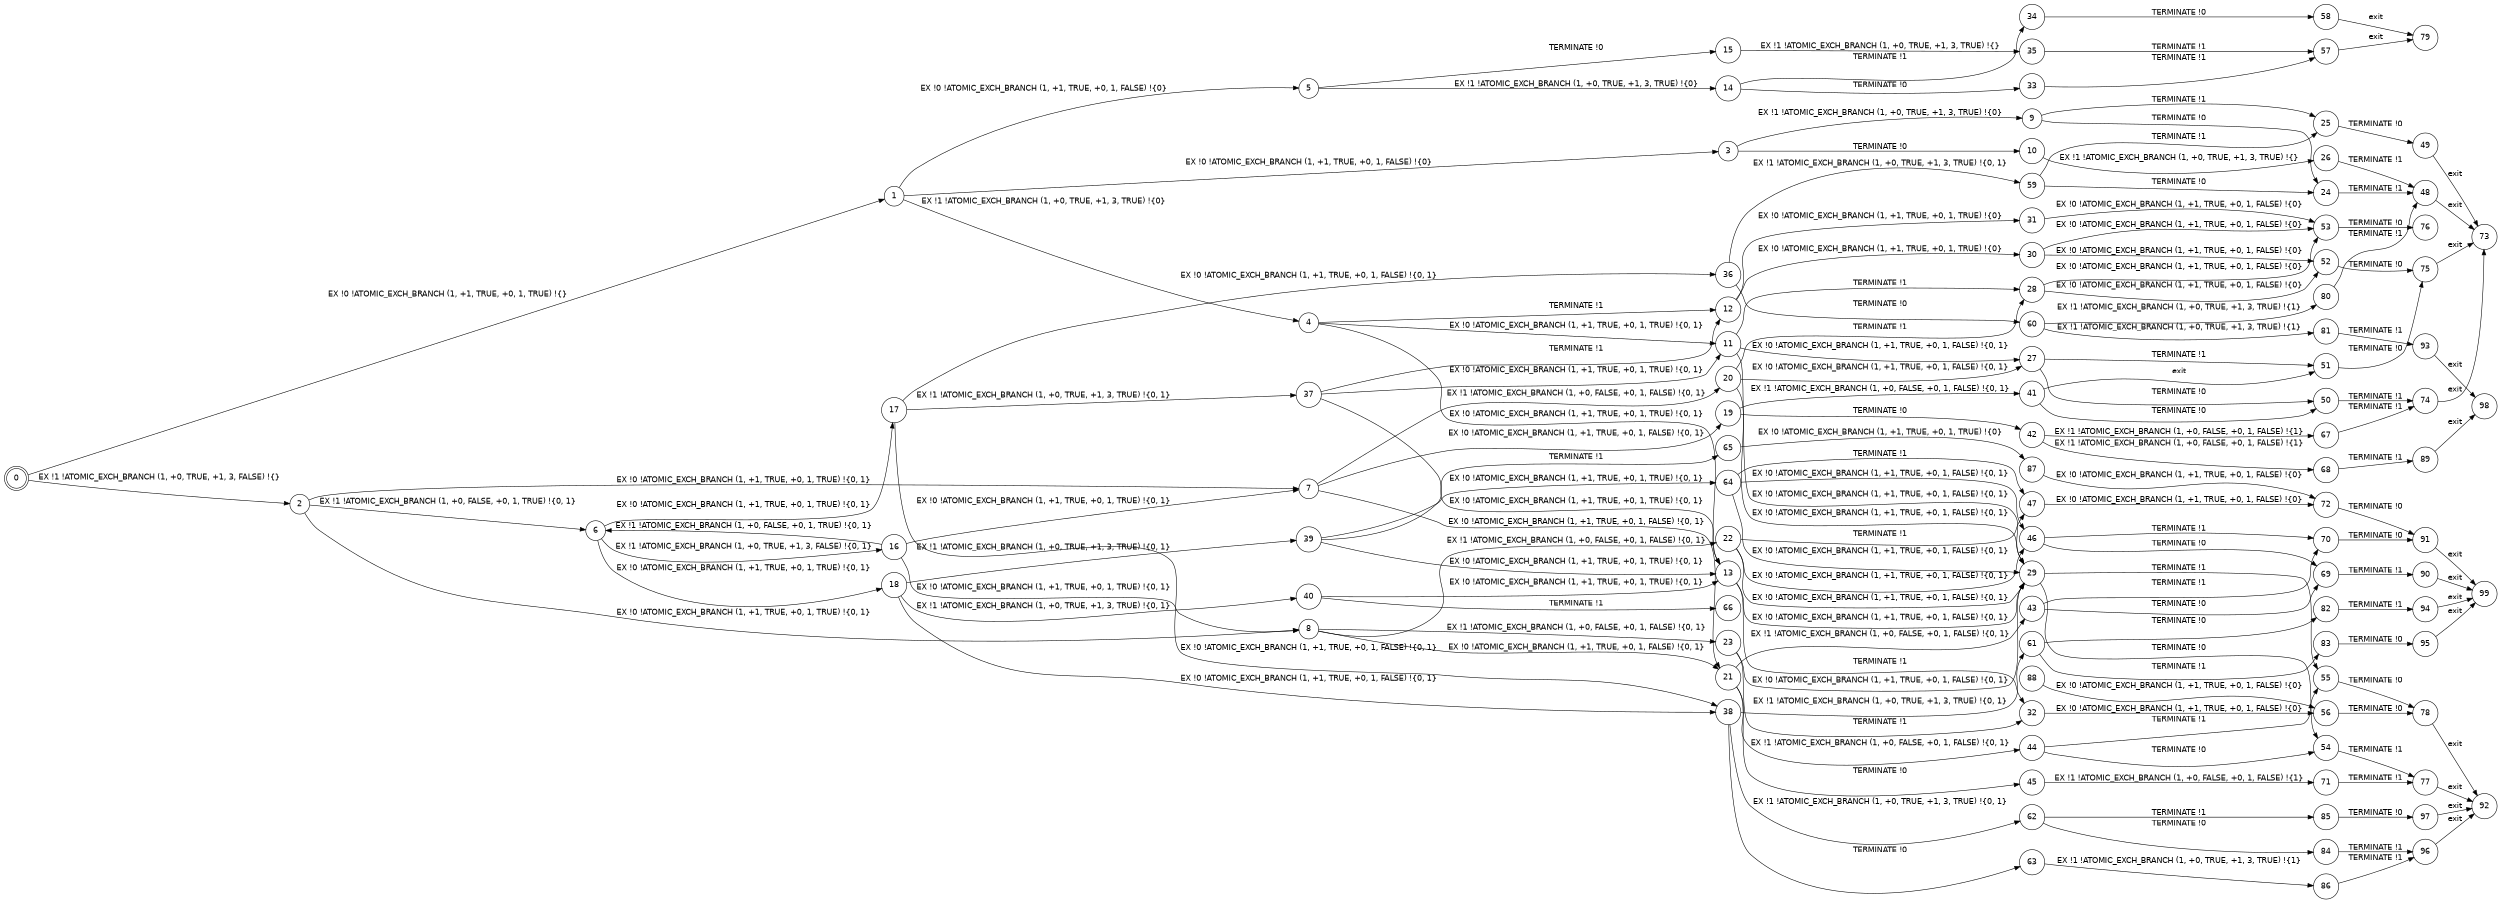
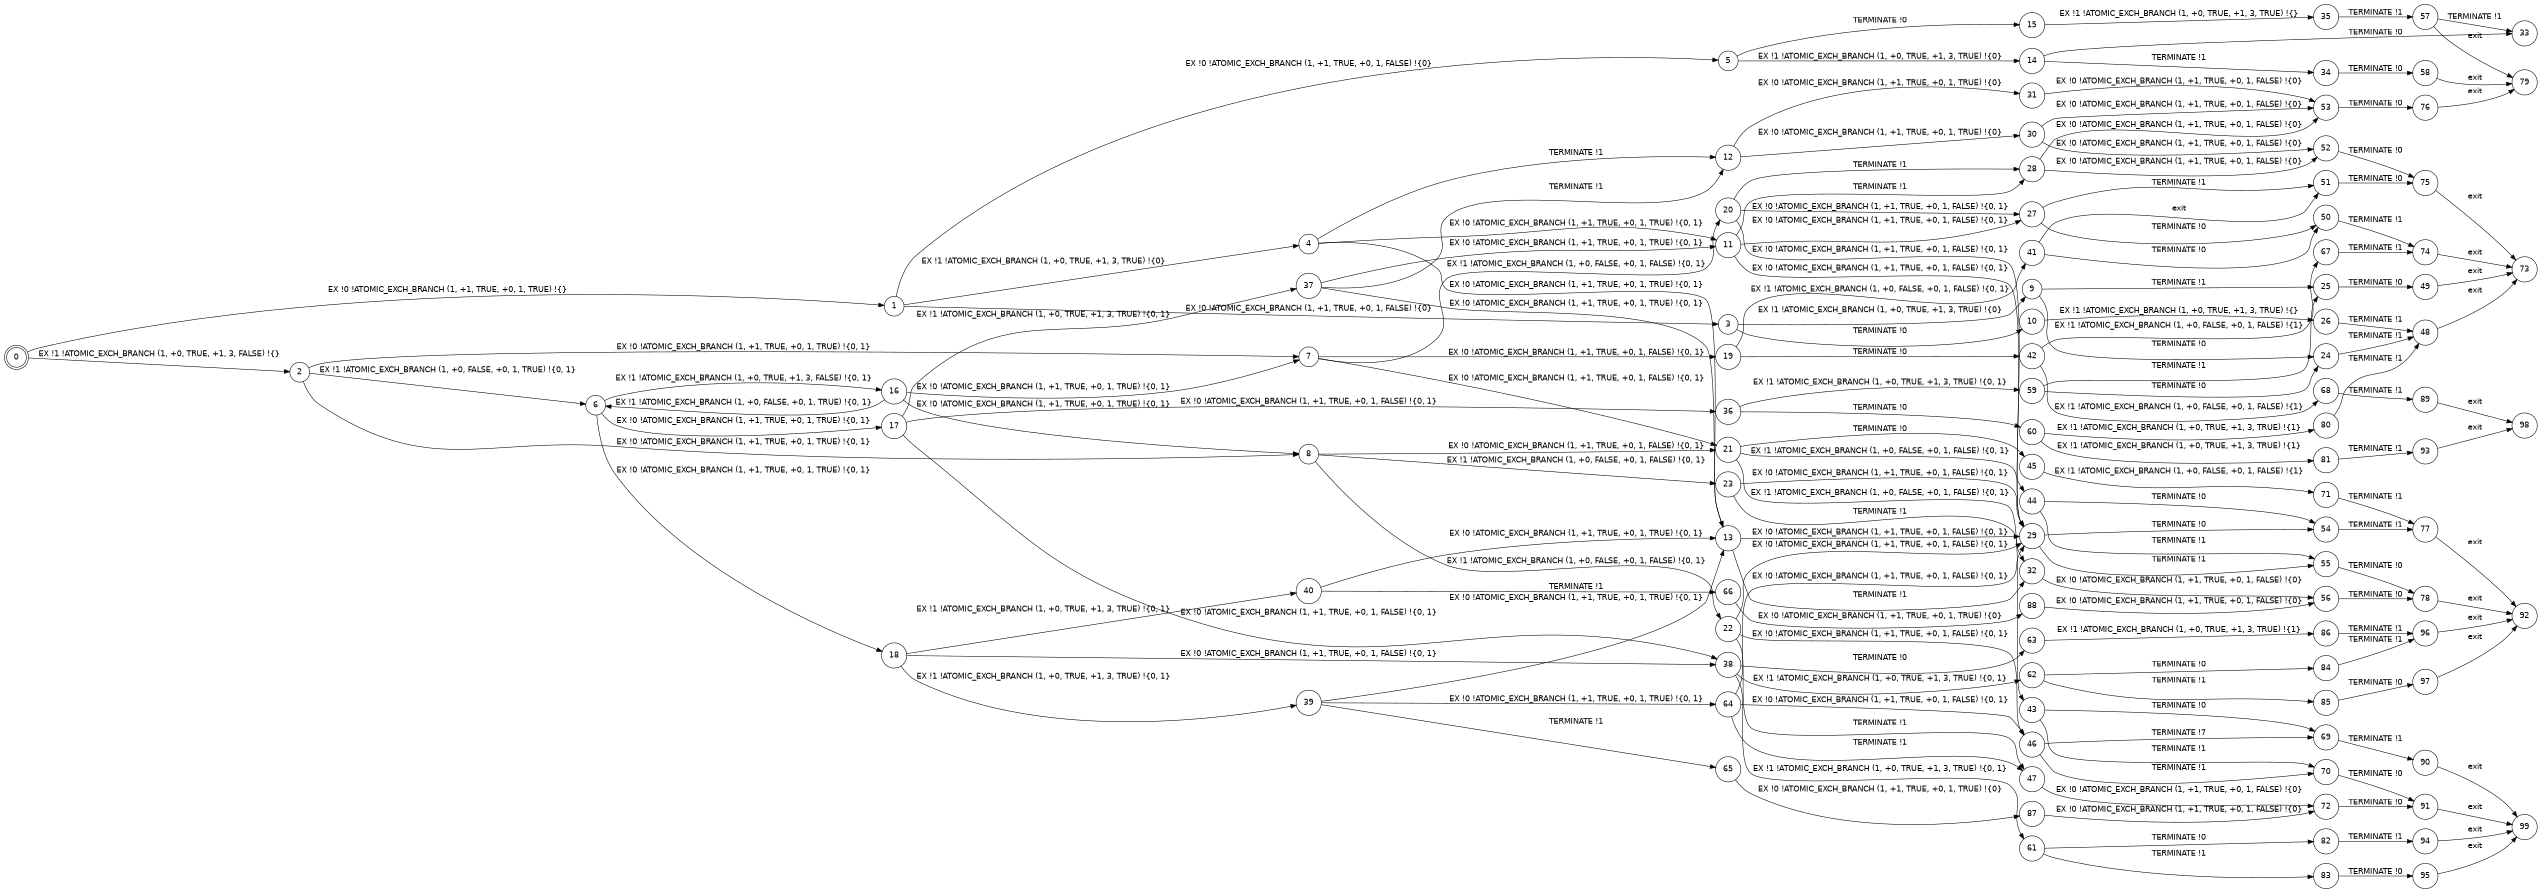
edge "33" -> "57": reversed
edge "76" -> "79": added, label "exit"
edge "46" -> "69": label "TERMINATE !0" -> "TERMINATE !7"
edge "66" -> "88": added, label "EX !0 !ATOMIC_EXCH_BRANCH (1, +1, TRUE, +0, 1, TRUE) !{0}"
